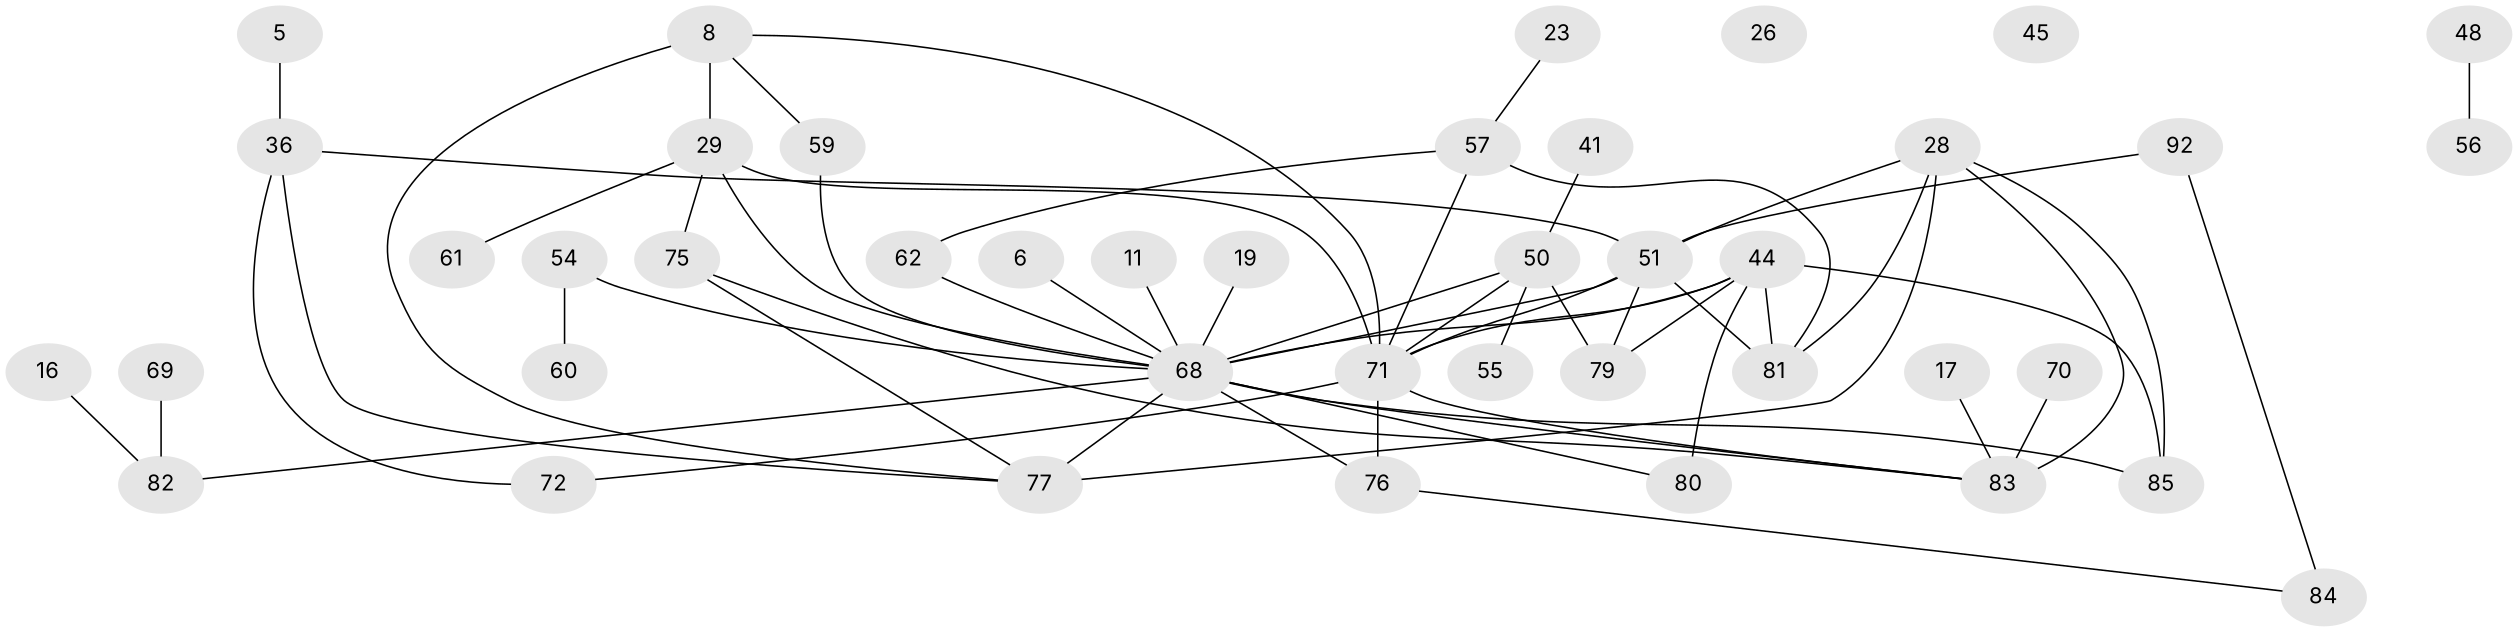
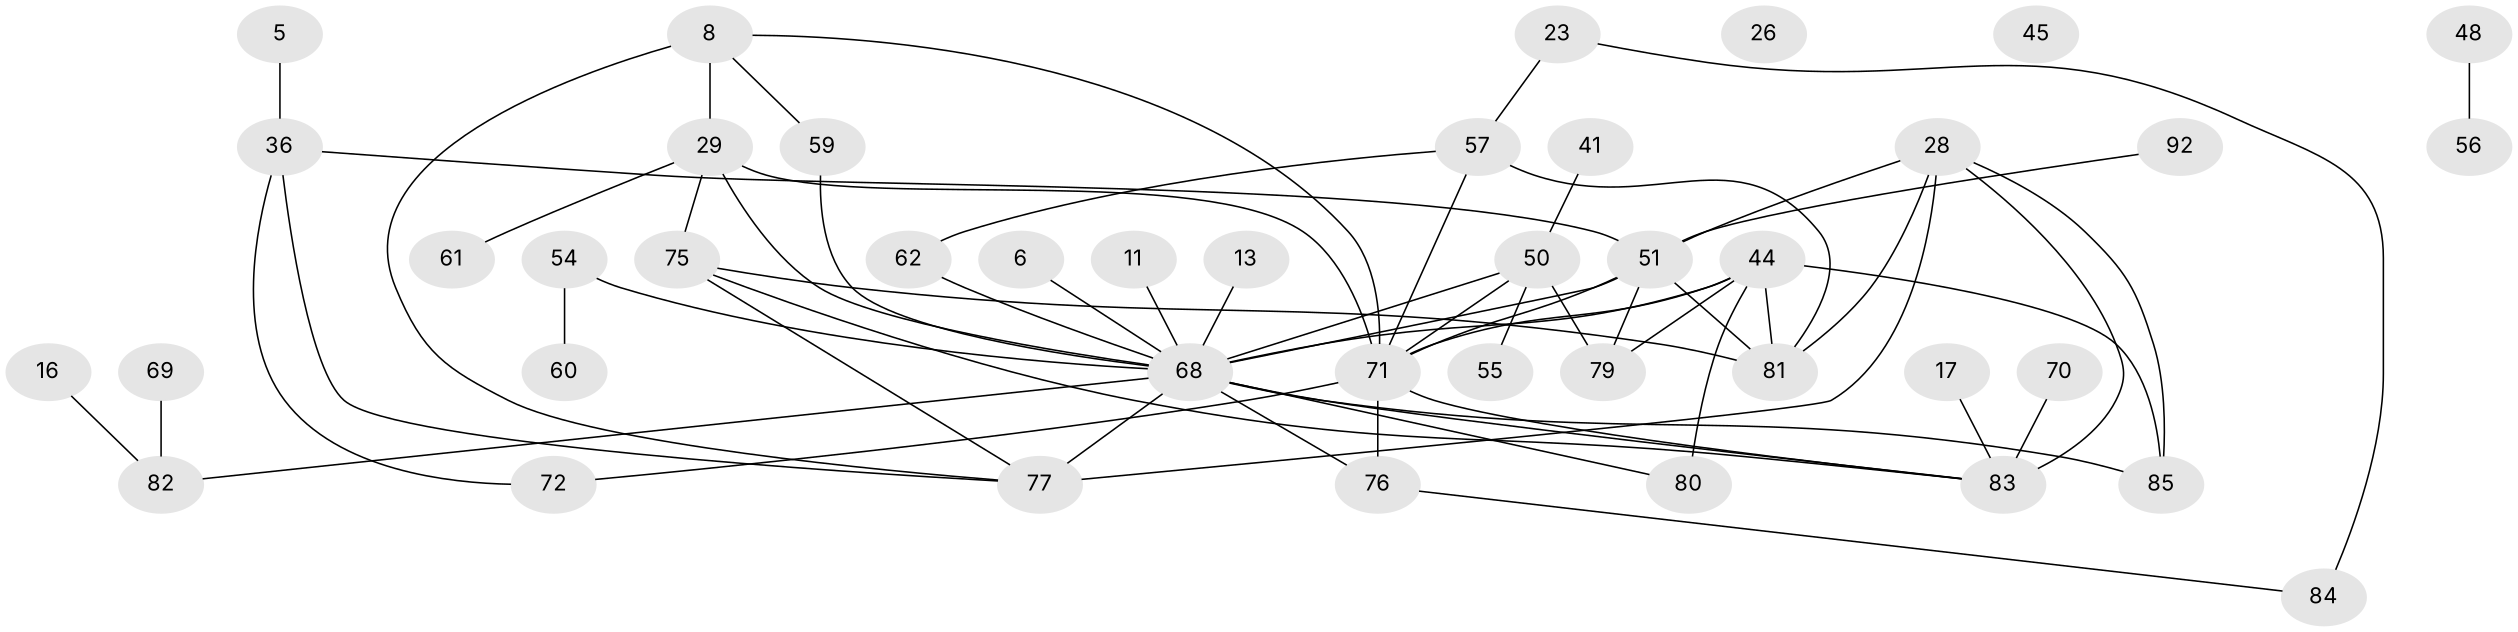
node "19": label "19" -> "13"
edge "75" -- "81": added
edge "92" -- "84": now "23" -- "84"
